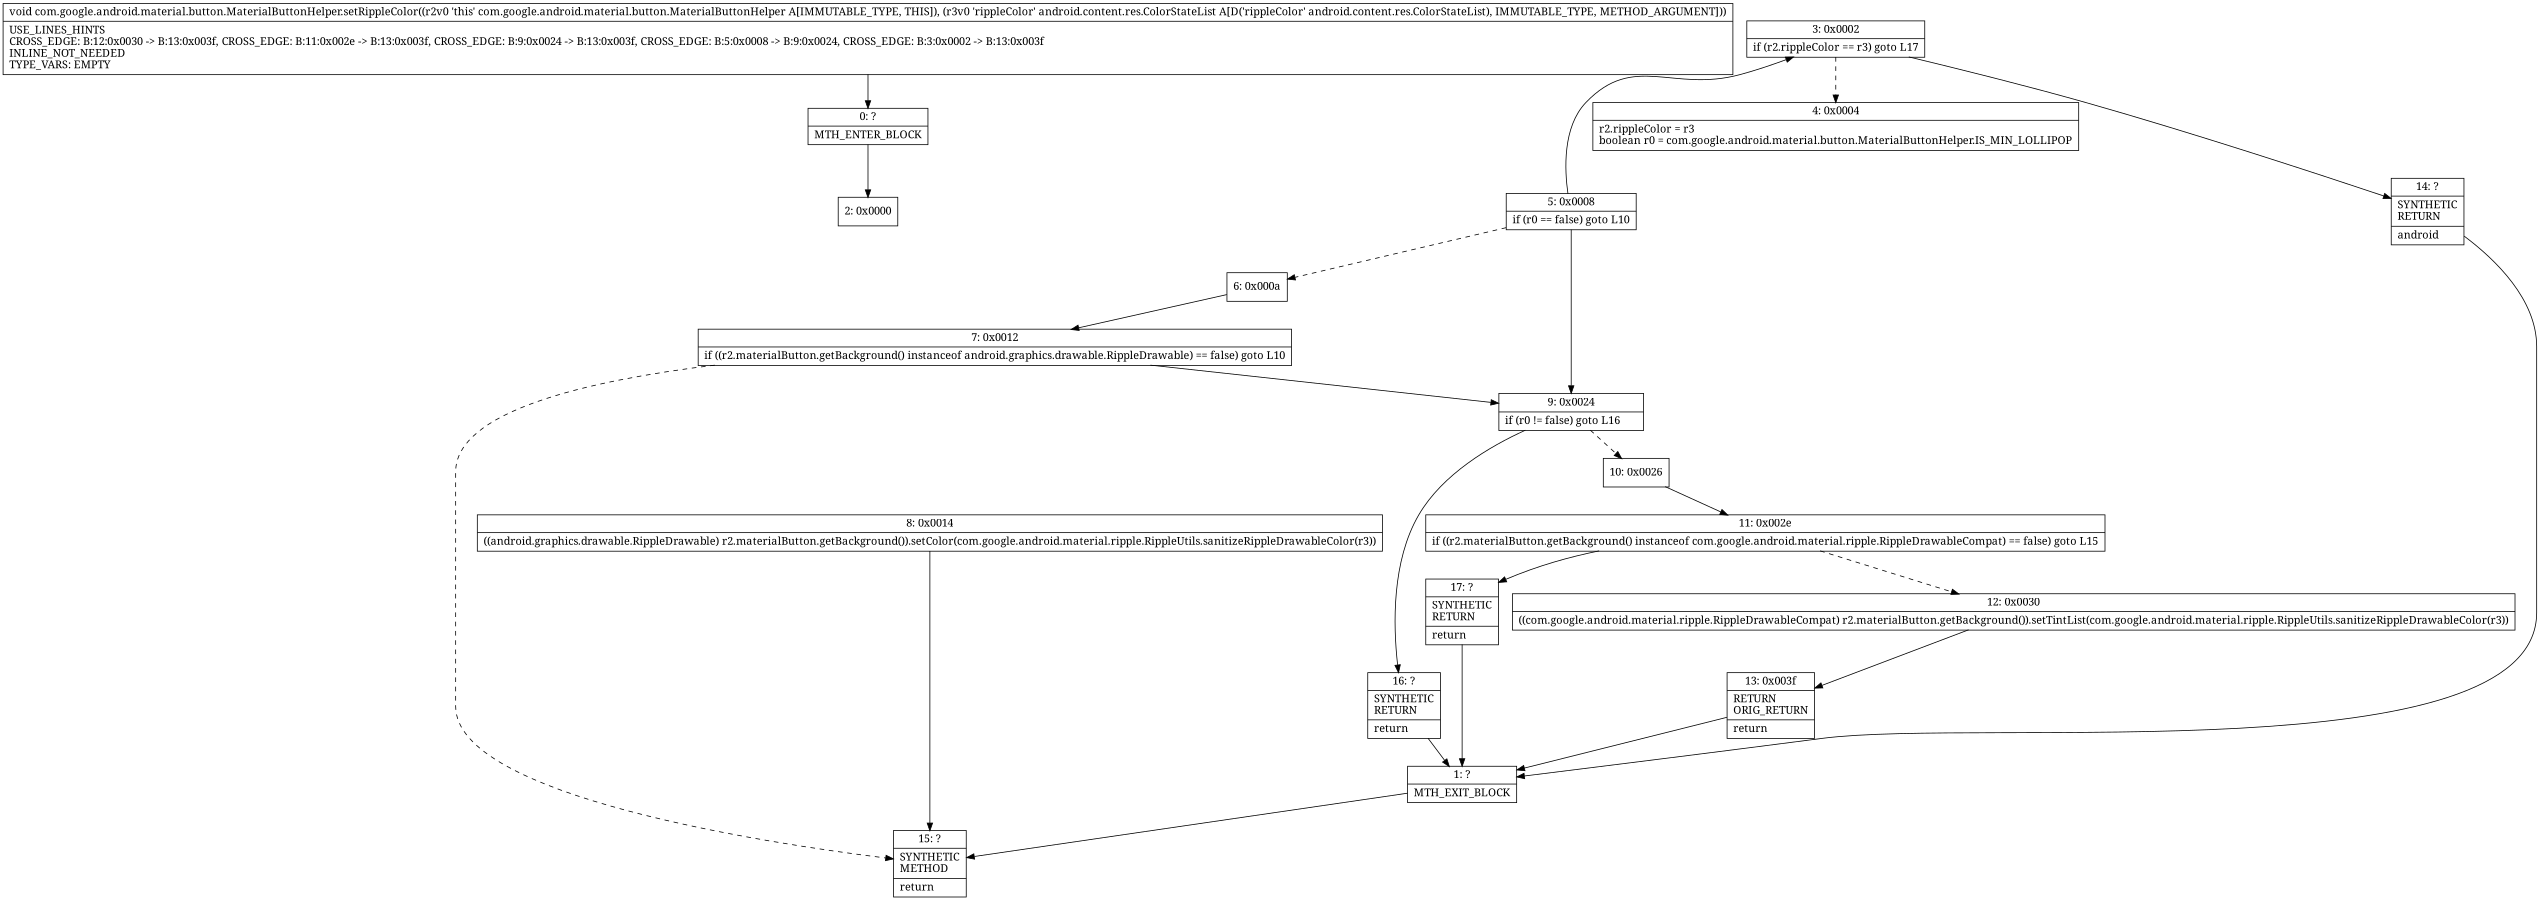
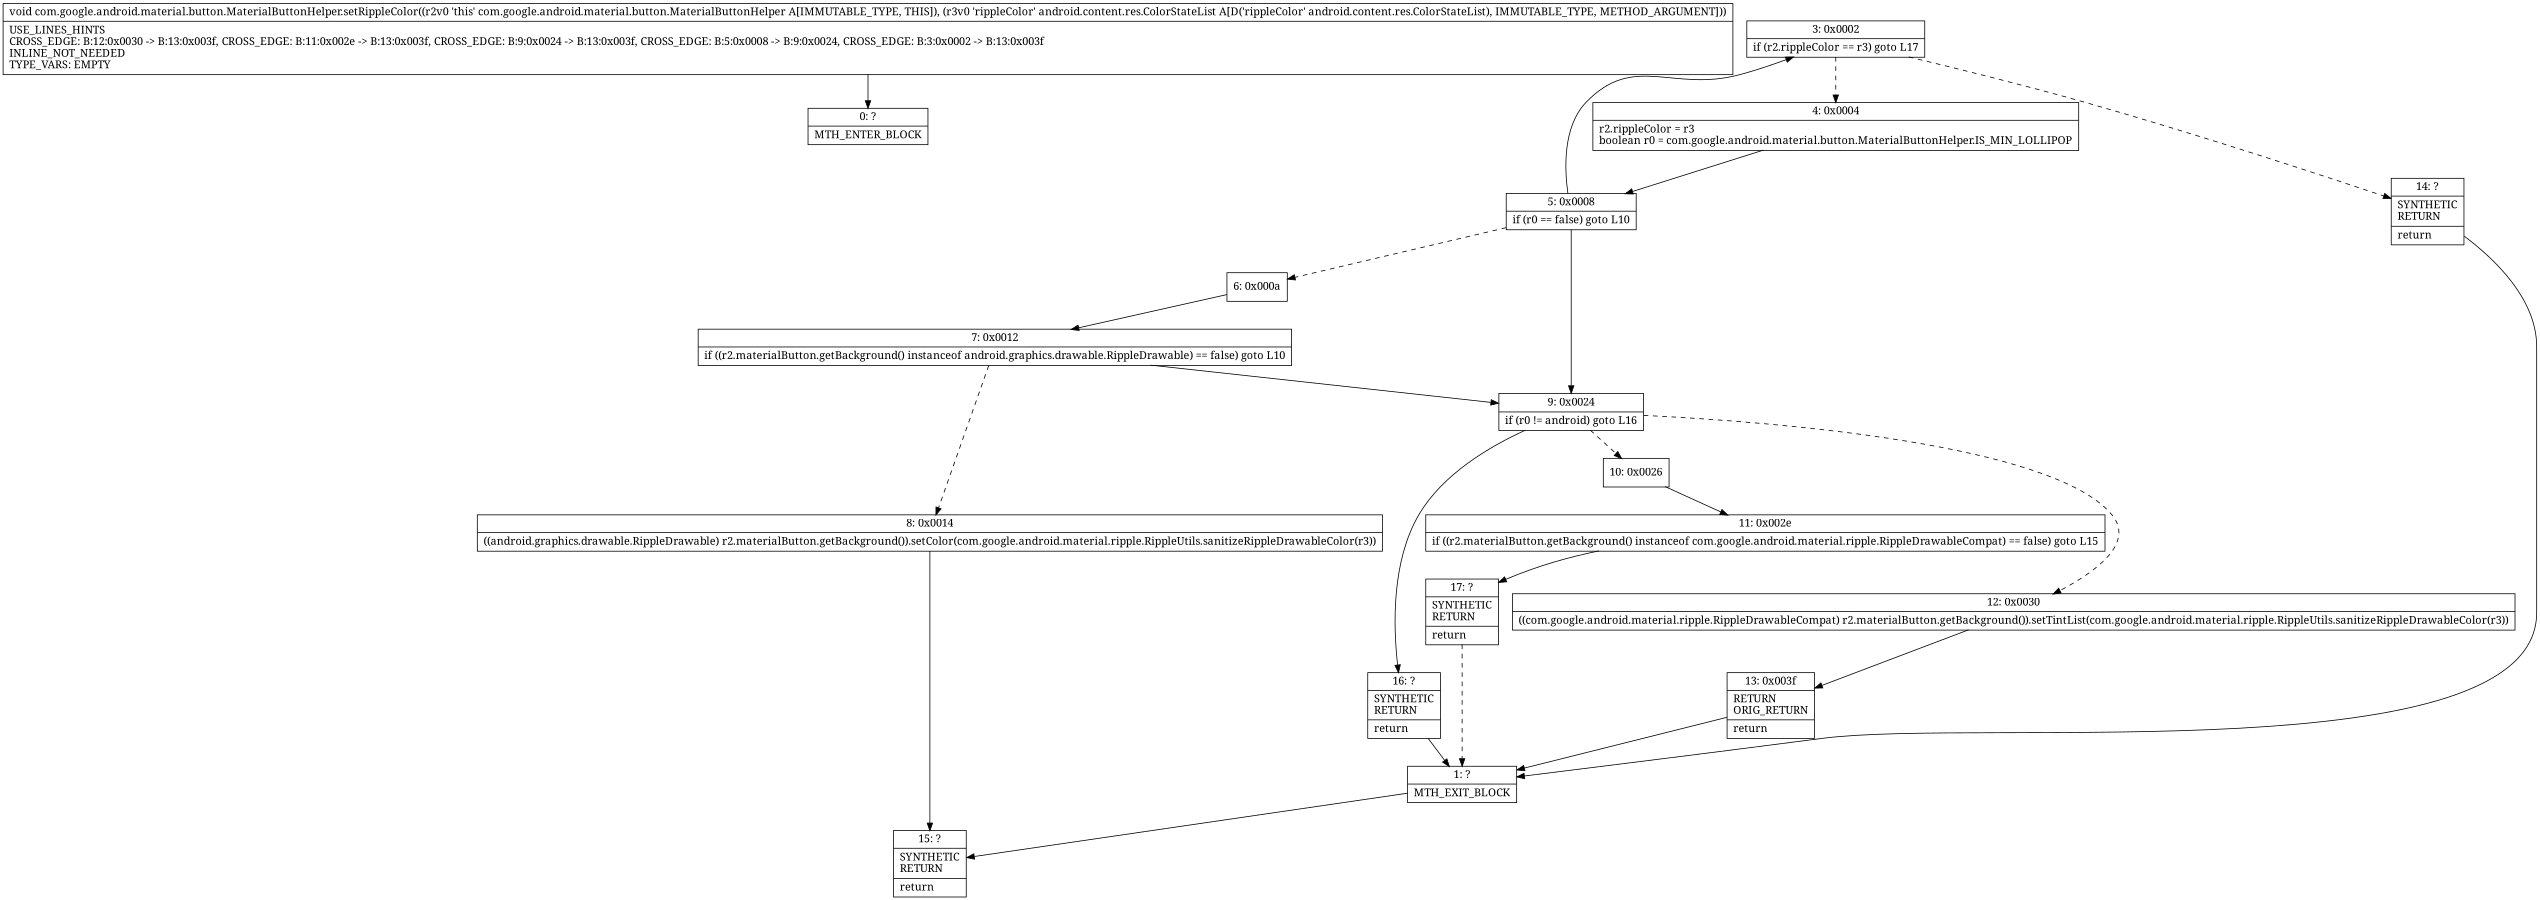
edge "3: 0x0002" -> "14: ?": style solid -> dashed
edge "4: 0x0004" -> "5: 0x0008": added
node "2: 0x0000": removed
node "14: ?": text "android" -> "return"
node "9: 0x0024": text "if (r0 != false) goto L16" -> "if (r0 != android) goto L16"
edge "11: 0x002e" -> "12: 0x0030": now "9: 0x0024" -> "12: 0x0030"
edge "7: 0x0012" -> "15: ?": now "7: 0x0012" -> "8: 0x0014"
edge "17: ?" -> "1: ?": style solid -> dashed
node "15: ?": text "METHOD" -> "RETURN"
